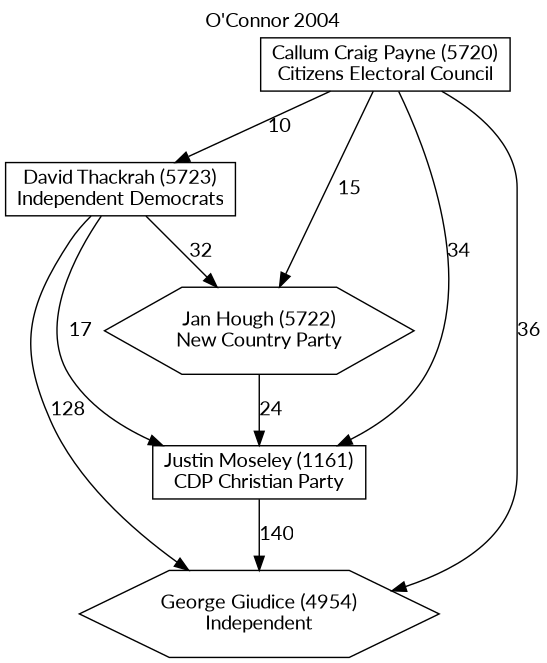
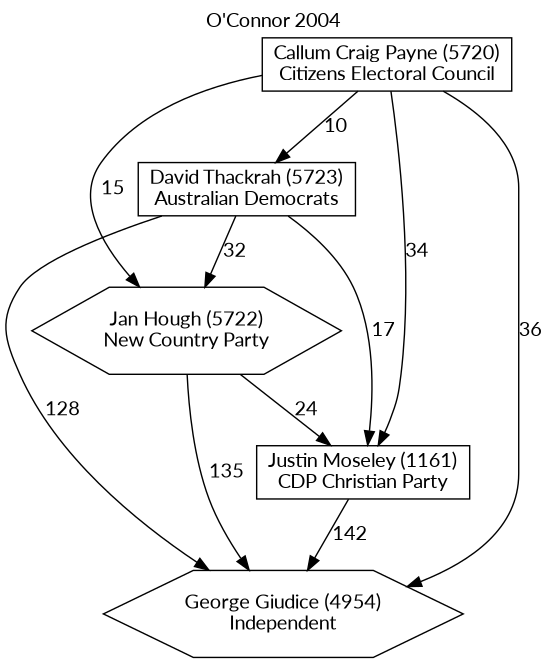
node "David Thackrah (5723) Independent Democrats": label "David Thackrah (5723) Independent Democrats" -> "David Thackrah (5723) Australian Democrats"
edge "Jan Hough (5722) New Country Party" -> "George Giudice (4954) Independent": added, label "135"
edge "Justin Moseley (1161) CDP Christian Party" -> "George Giudice (4954) Independent": label "140" -> "142"
